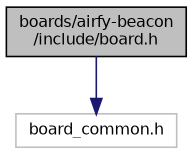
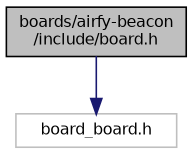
node "board_common.h": label "board_common.h" -> "board_board.h"
